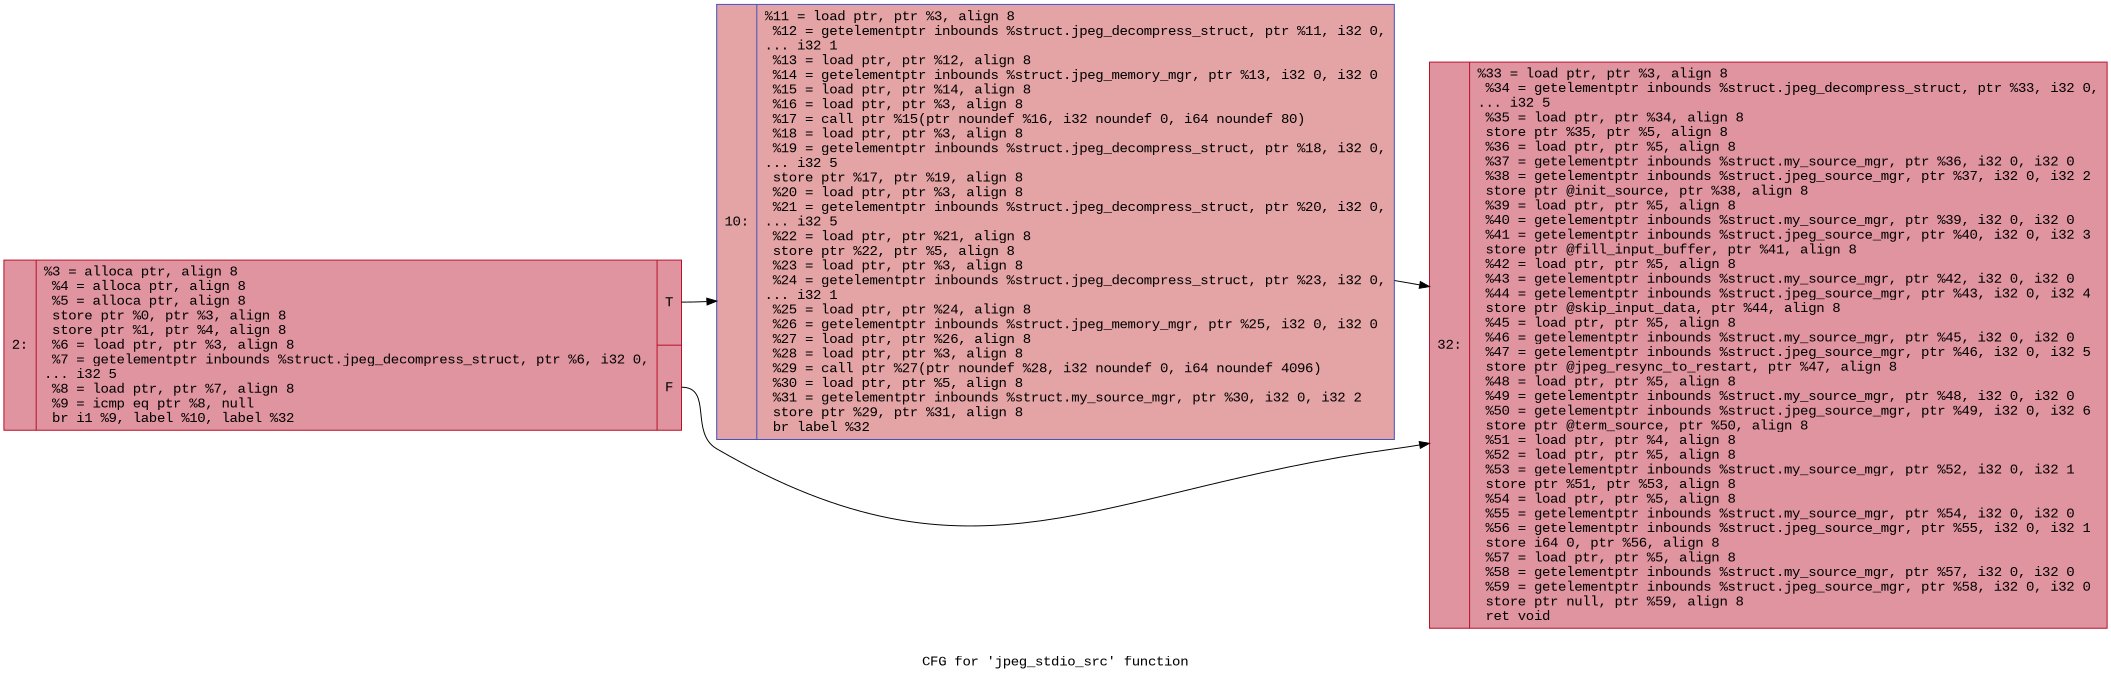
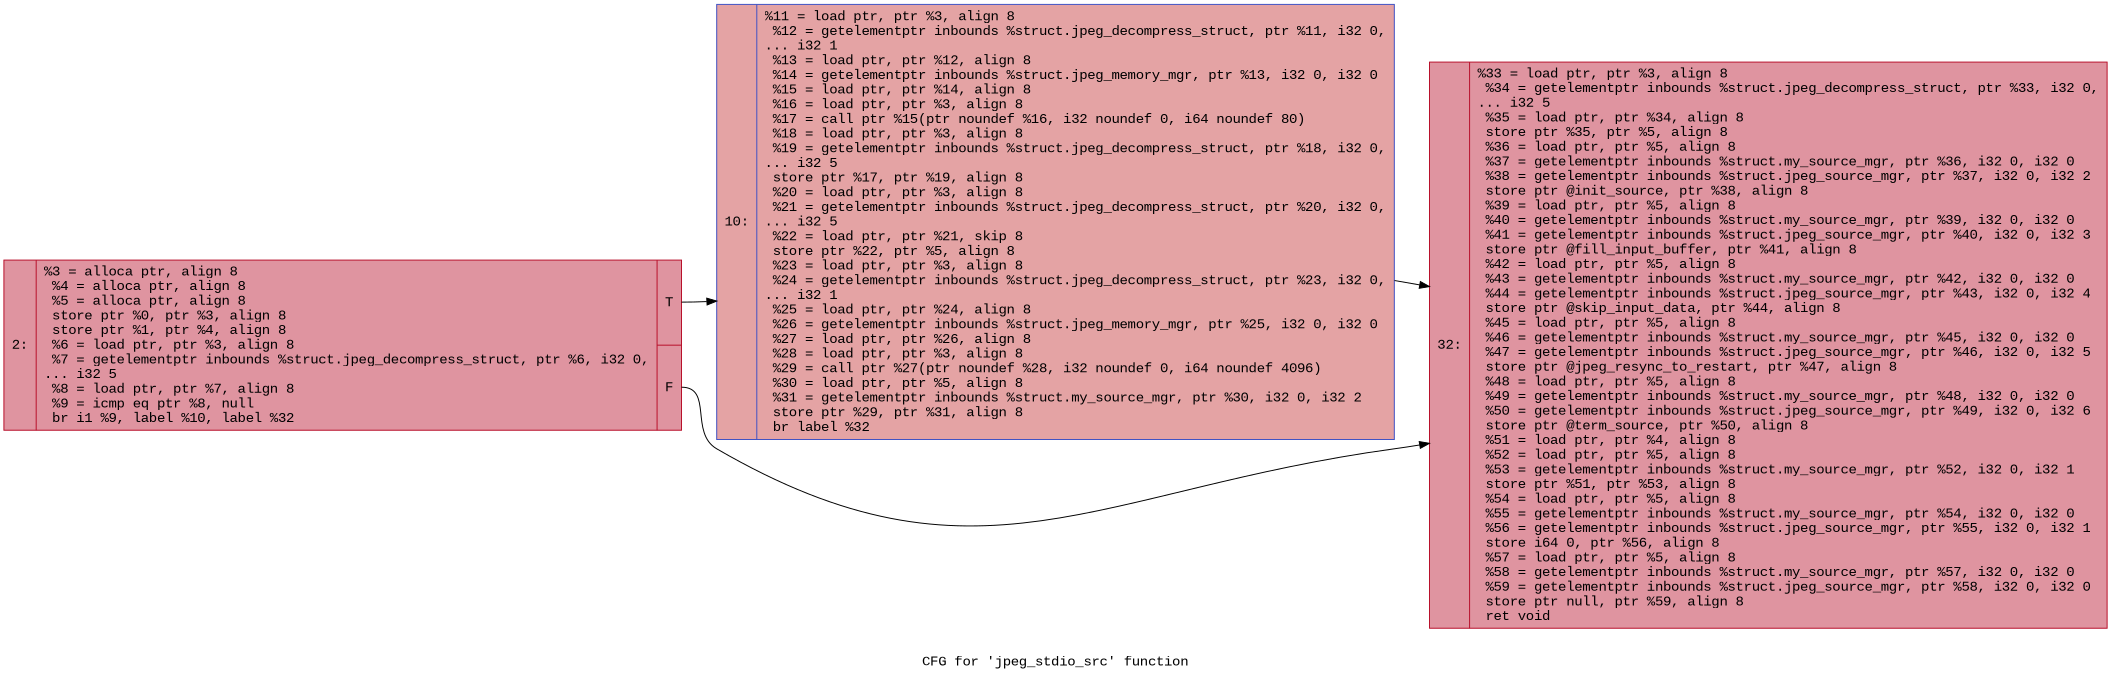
node "10:": text "%22 = load ptr, ptr %21, align 8" -> "%22 = load ptr, ptr %21, skip 8"
